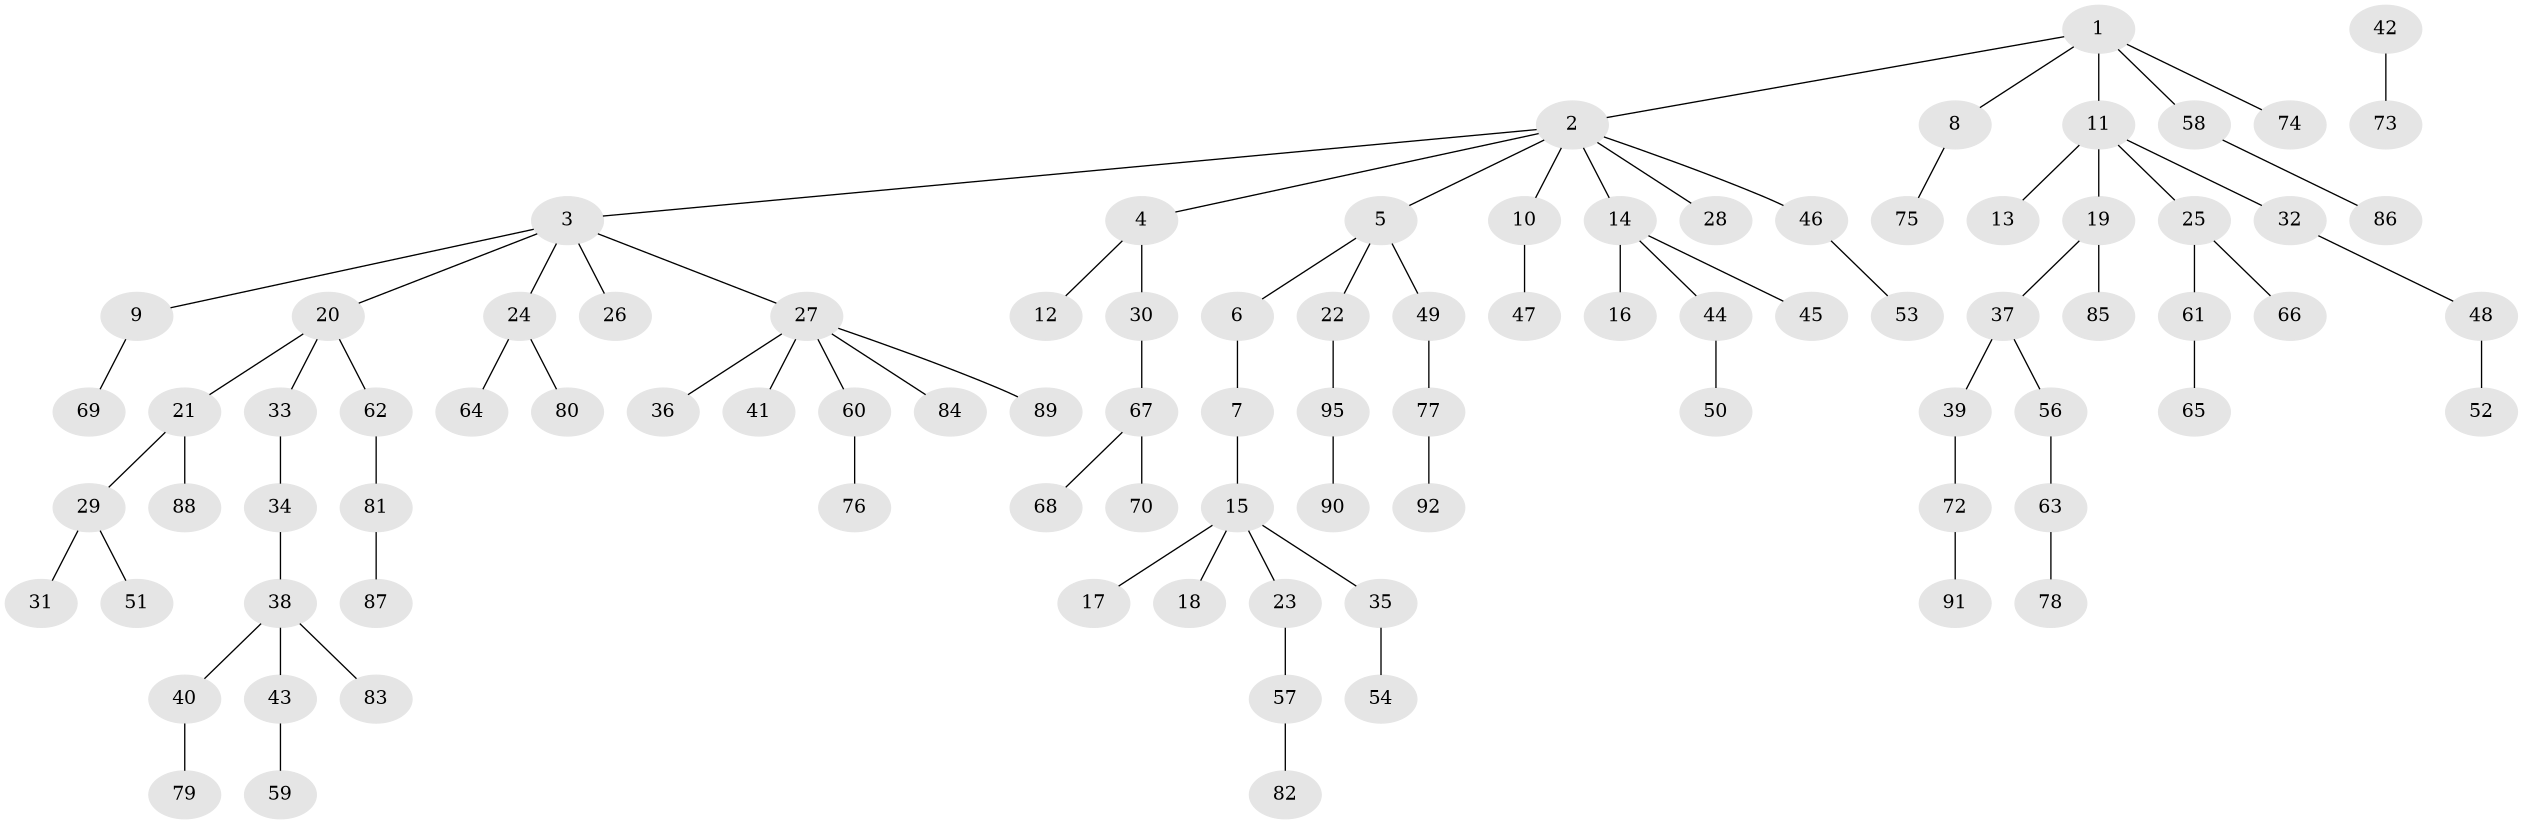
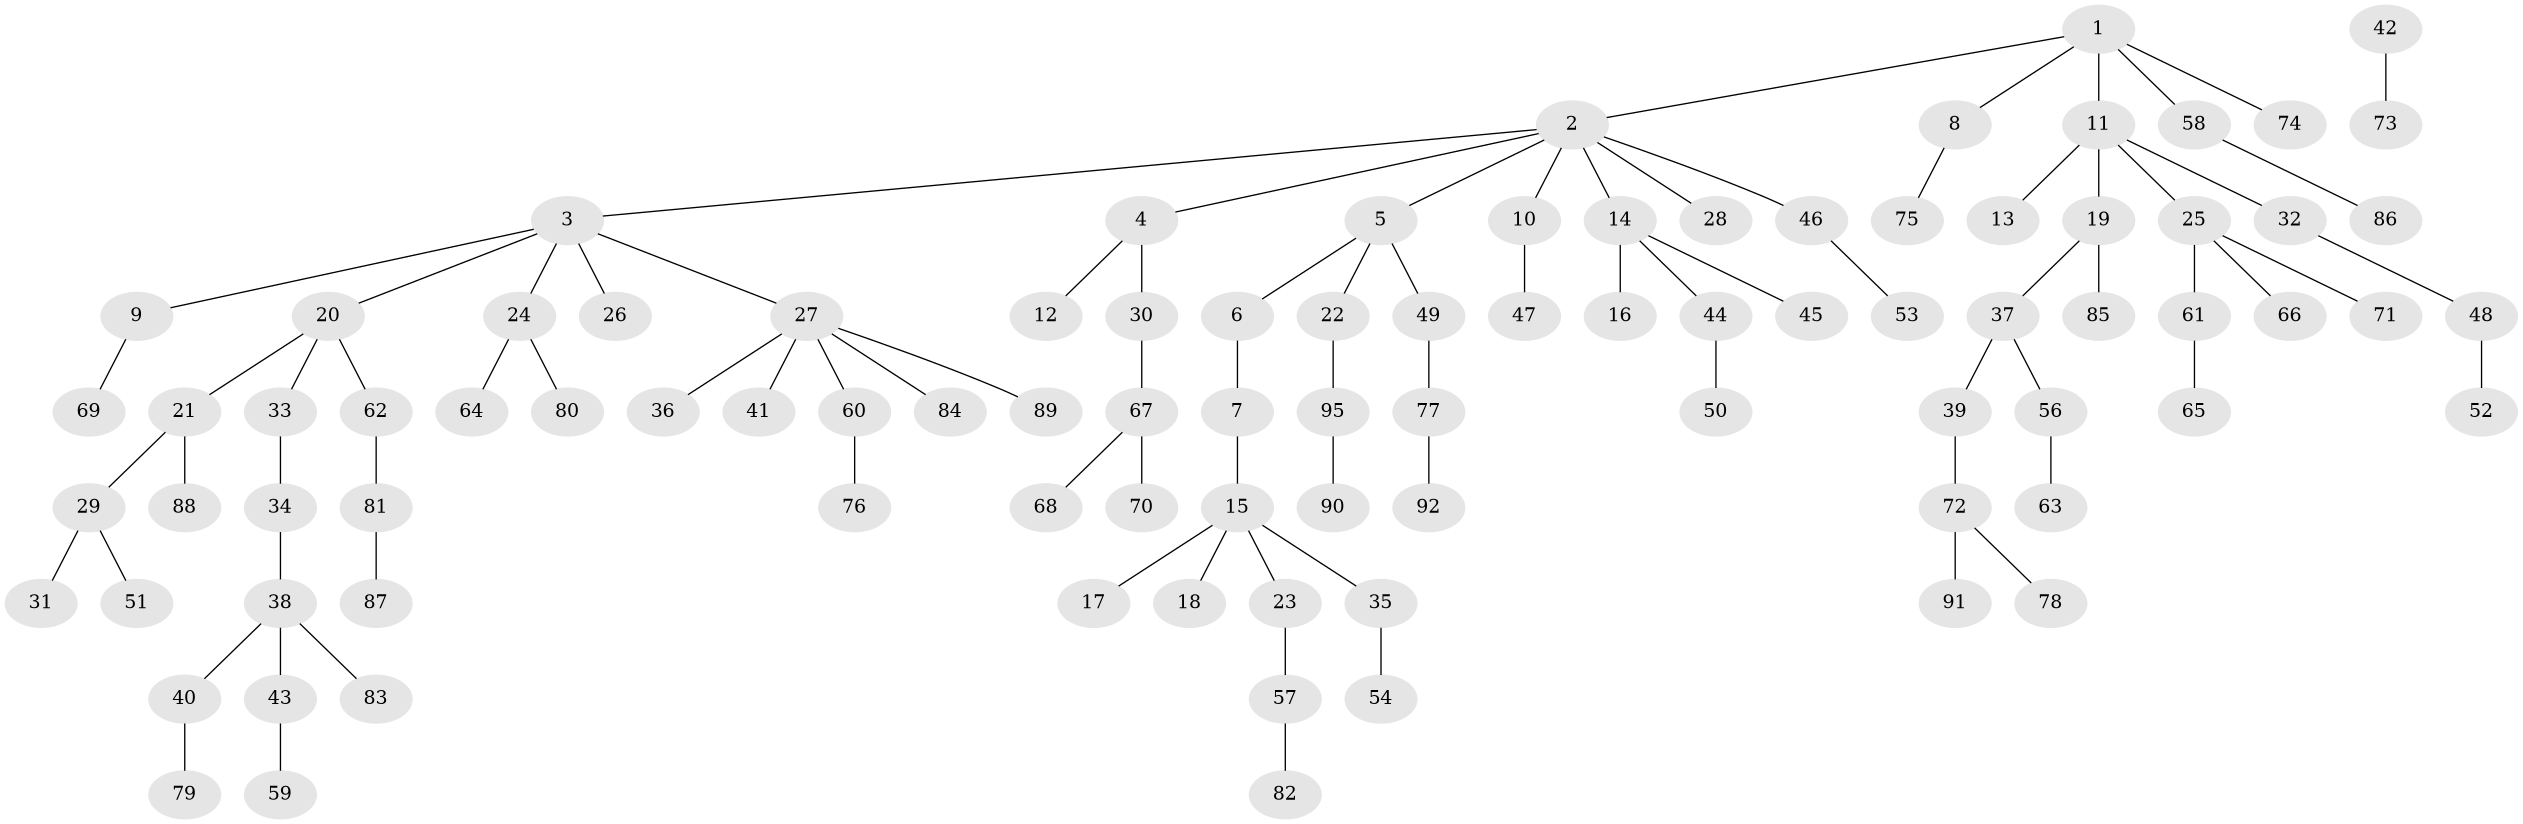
node "71": added
edge "63" -- "78": now "72" -- "78"
